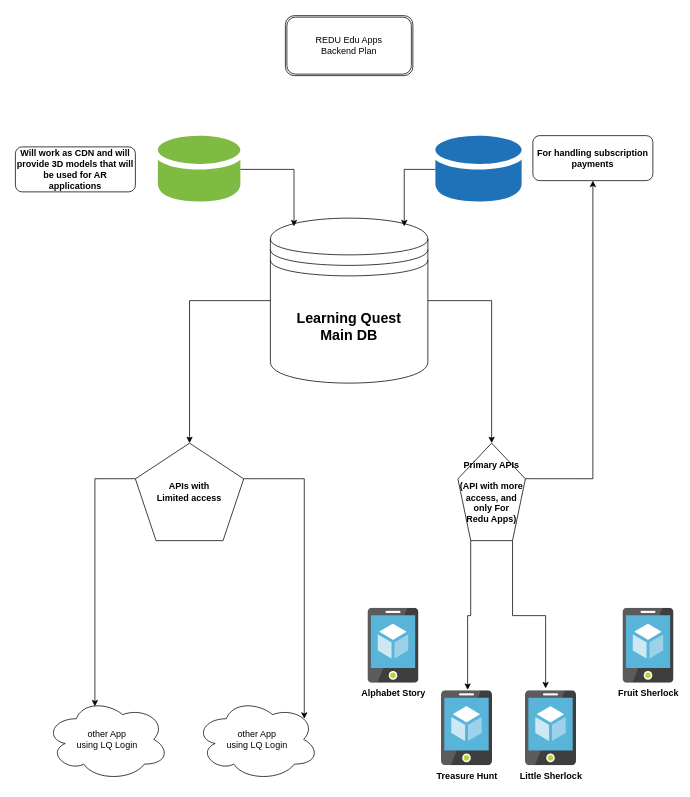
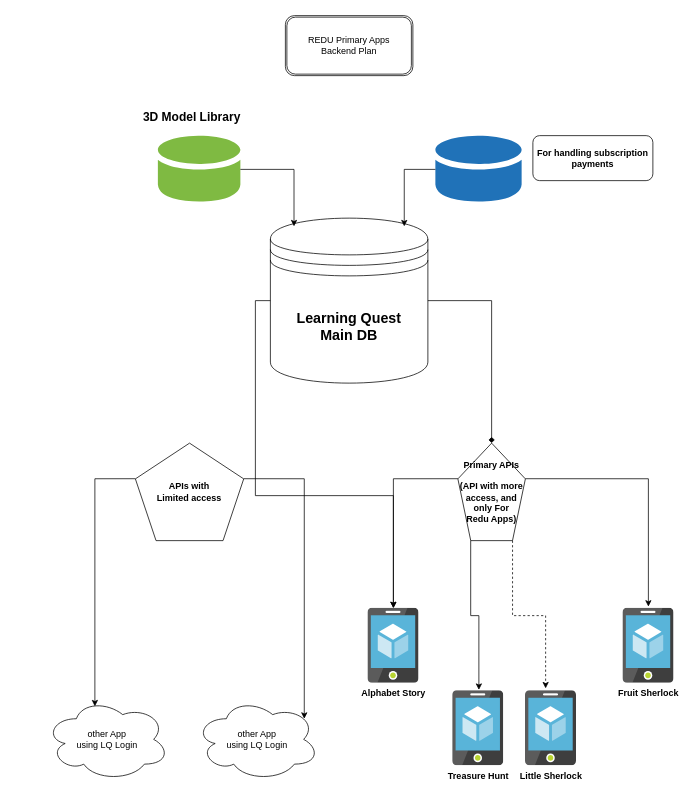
node "REDU Edu Apps Backend Plan": label "REDU Edu Apps Backend Plan" -> "REDU Primary Apps Backend Plan"
node "3D Model Library": added
node "Will work as CDN and will provide 3D models that will be used for AR applications": removed
edge "Learning Quest Main DB" -> "APIs with Limited access": now "Learning Quest Main DB" -> "Alphabet Story"
edge "Learning Quest Main DB" -> "Primary APIs (API with more access, and only For Redu Apps)": arrowhead classic -> diamond
edge "Primary APIs (API with more access, and only For Redu Apps)" -> "Alphabet Story": added
edge "Primary APIs (API with more access, and only For Redu Apps)" -> "For handling subscription payments": now "Primary APIs (API with more access, and only For Redu Apps)" -> "Fruit Sherlock"
edge "Primary APIs (API with more access, and only For Redu Apps)" -> "Little Sherlock": style solid -> dashed
node "Treasure Hunt": moved (467, 728) -> (478, 728)
